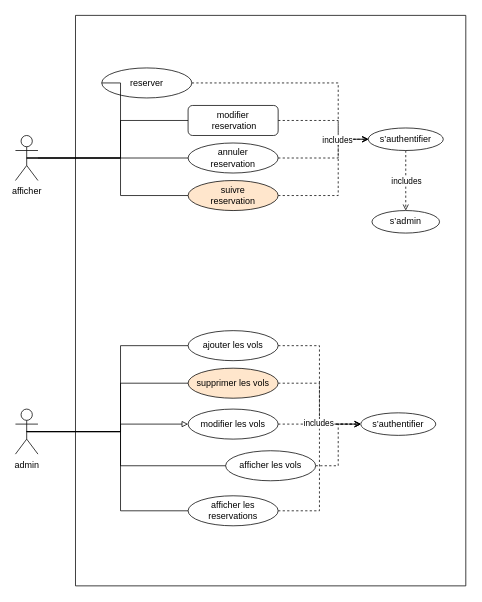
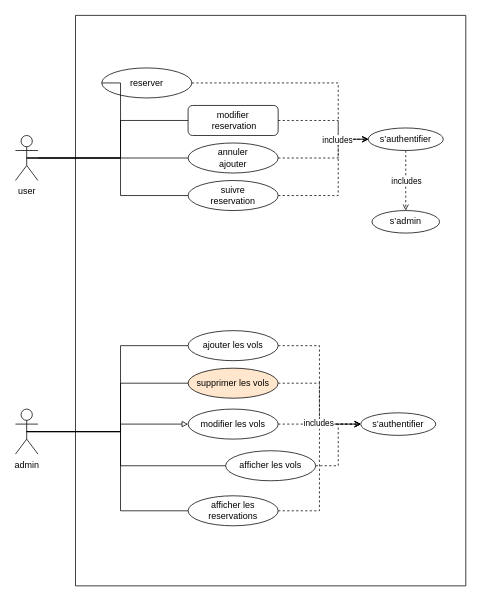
node "annuler reservation": label "annuler reservation" -> "annuler ajouter"
node "afficher": label "afficher" -> "user"
node "suivre reservation": fillcolor #ffe6cc -> #ffffff
